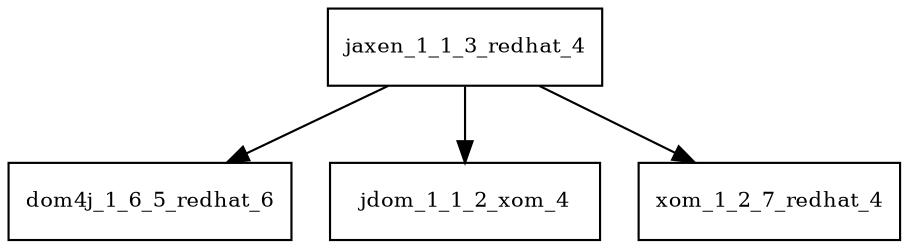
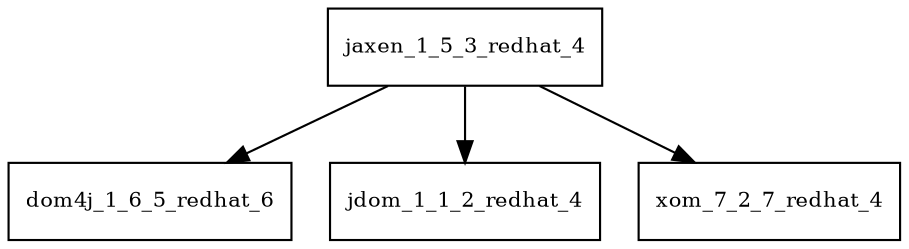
node "jaxen_1_1_3_redhat_4": label "jaxen_1_1_3_redhat_4" -> "jaxen_1_5_3_redhat_4"
node "jdom_1_1_2_xom_4": label "jdom_1_1_2_xom_4" -> "jdom_1_1_2_redhat_4"
node "xom_1_2_7_redhat_4": label "xom_1_2_7_redhat_4" -> "xom_7_2_7_redhat_4"
